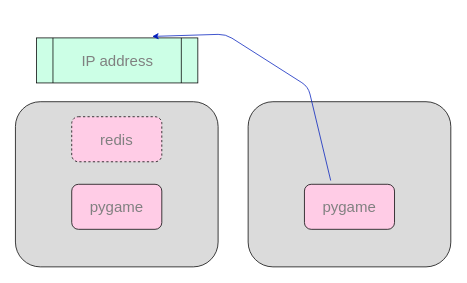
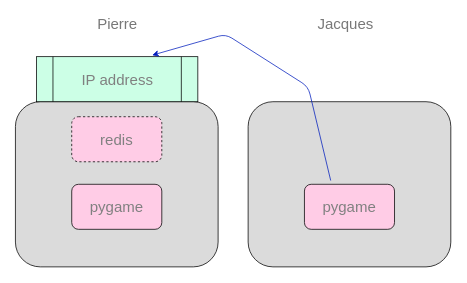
node "Pierre": added
node "Jacques": added
node "IP address": moved (117, 60) -> (117, 79)
